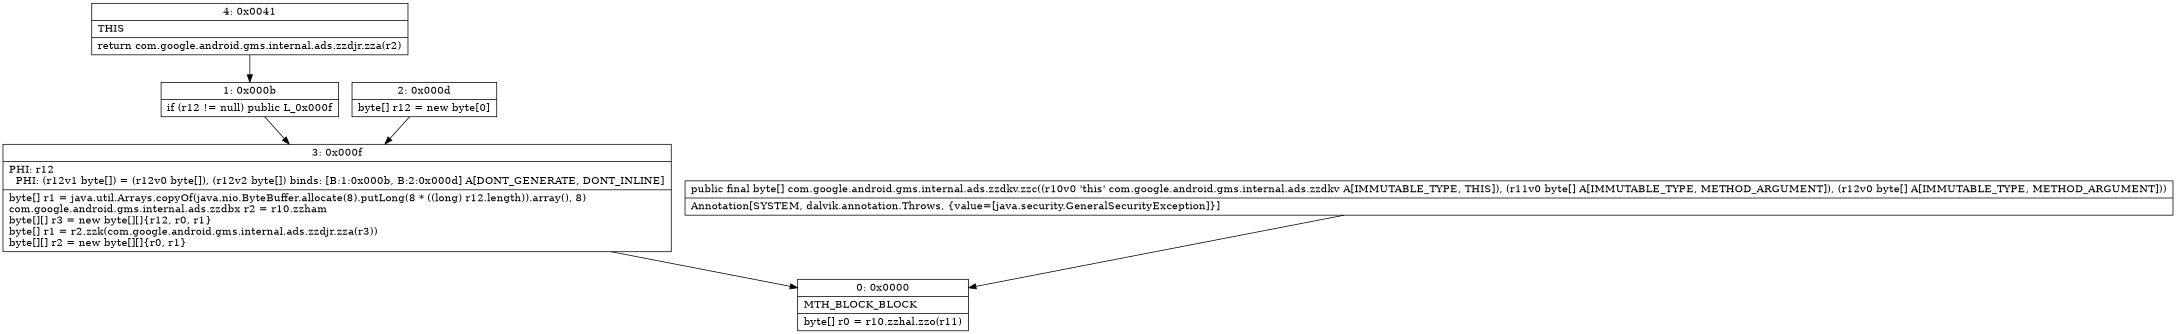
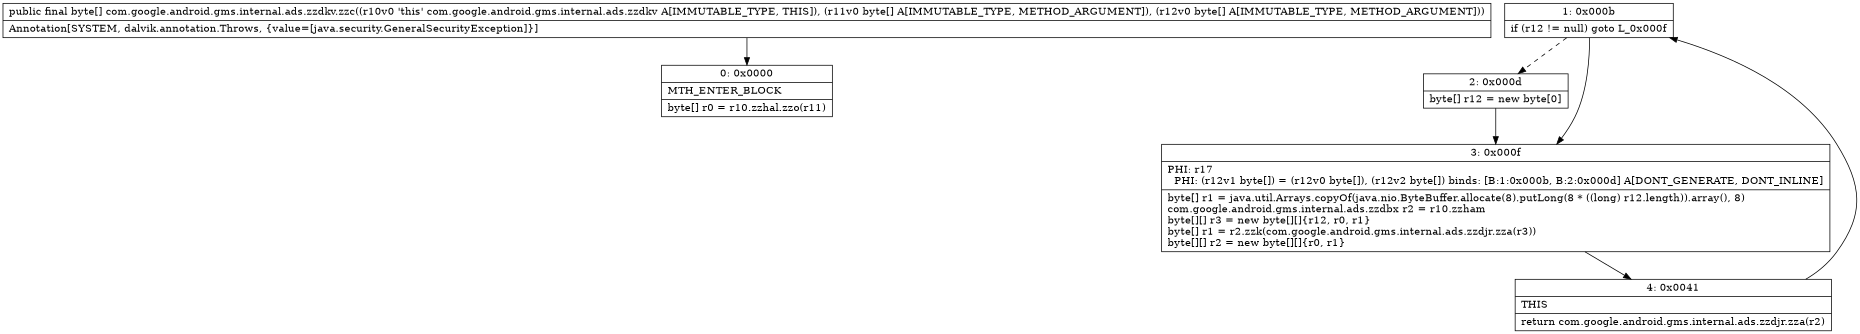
edge "1: 0x000b" -> "2: 0x000d": added
node "1: 0x000b": text "if (r12 != null) public L_0x000f" -> "if (r12 != null) goto L_0x000f"
node "3: 0x000f": text "PHI: r12" -> "PHI: r17"
edge "3: 0x000f" -> "0: 0x0000": now "3: 0x000f" -> "4: 0x0041"
node "0: 0x0000": text "MTH_BLOCK_BLOCK" -> "MTH_ENTER_BLOCK"
